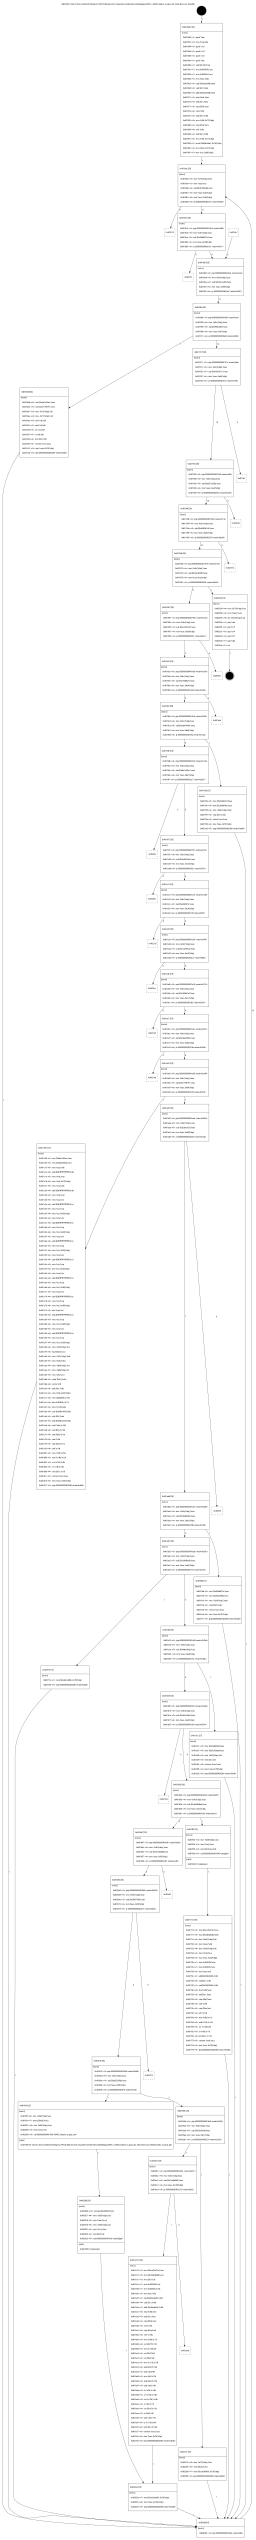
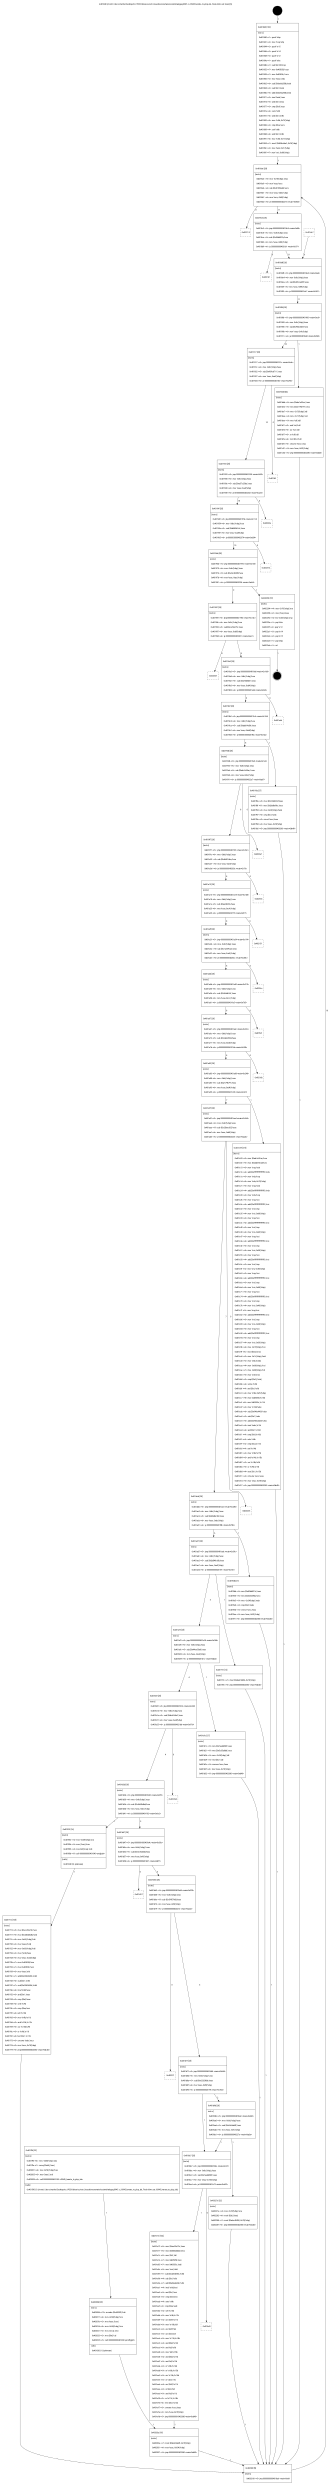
edge "0x401b7f [28]" -> "0x401ff6 [23]": now "0x401b7f [28]" -> "0x401bb7 [28]"
